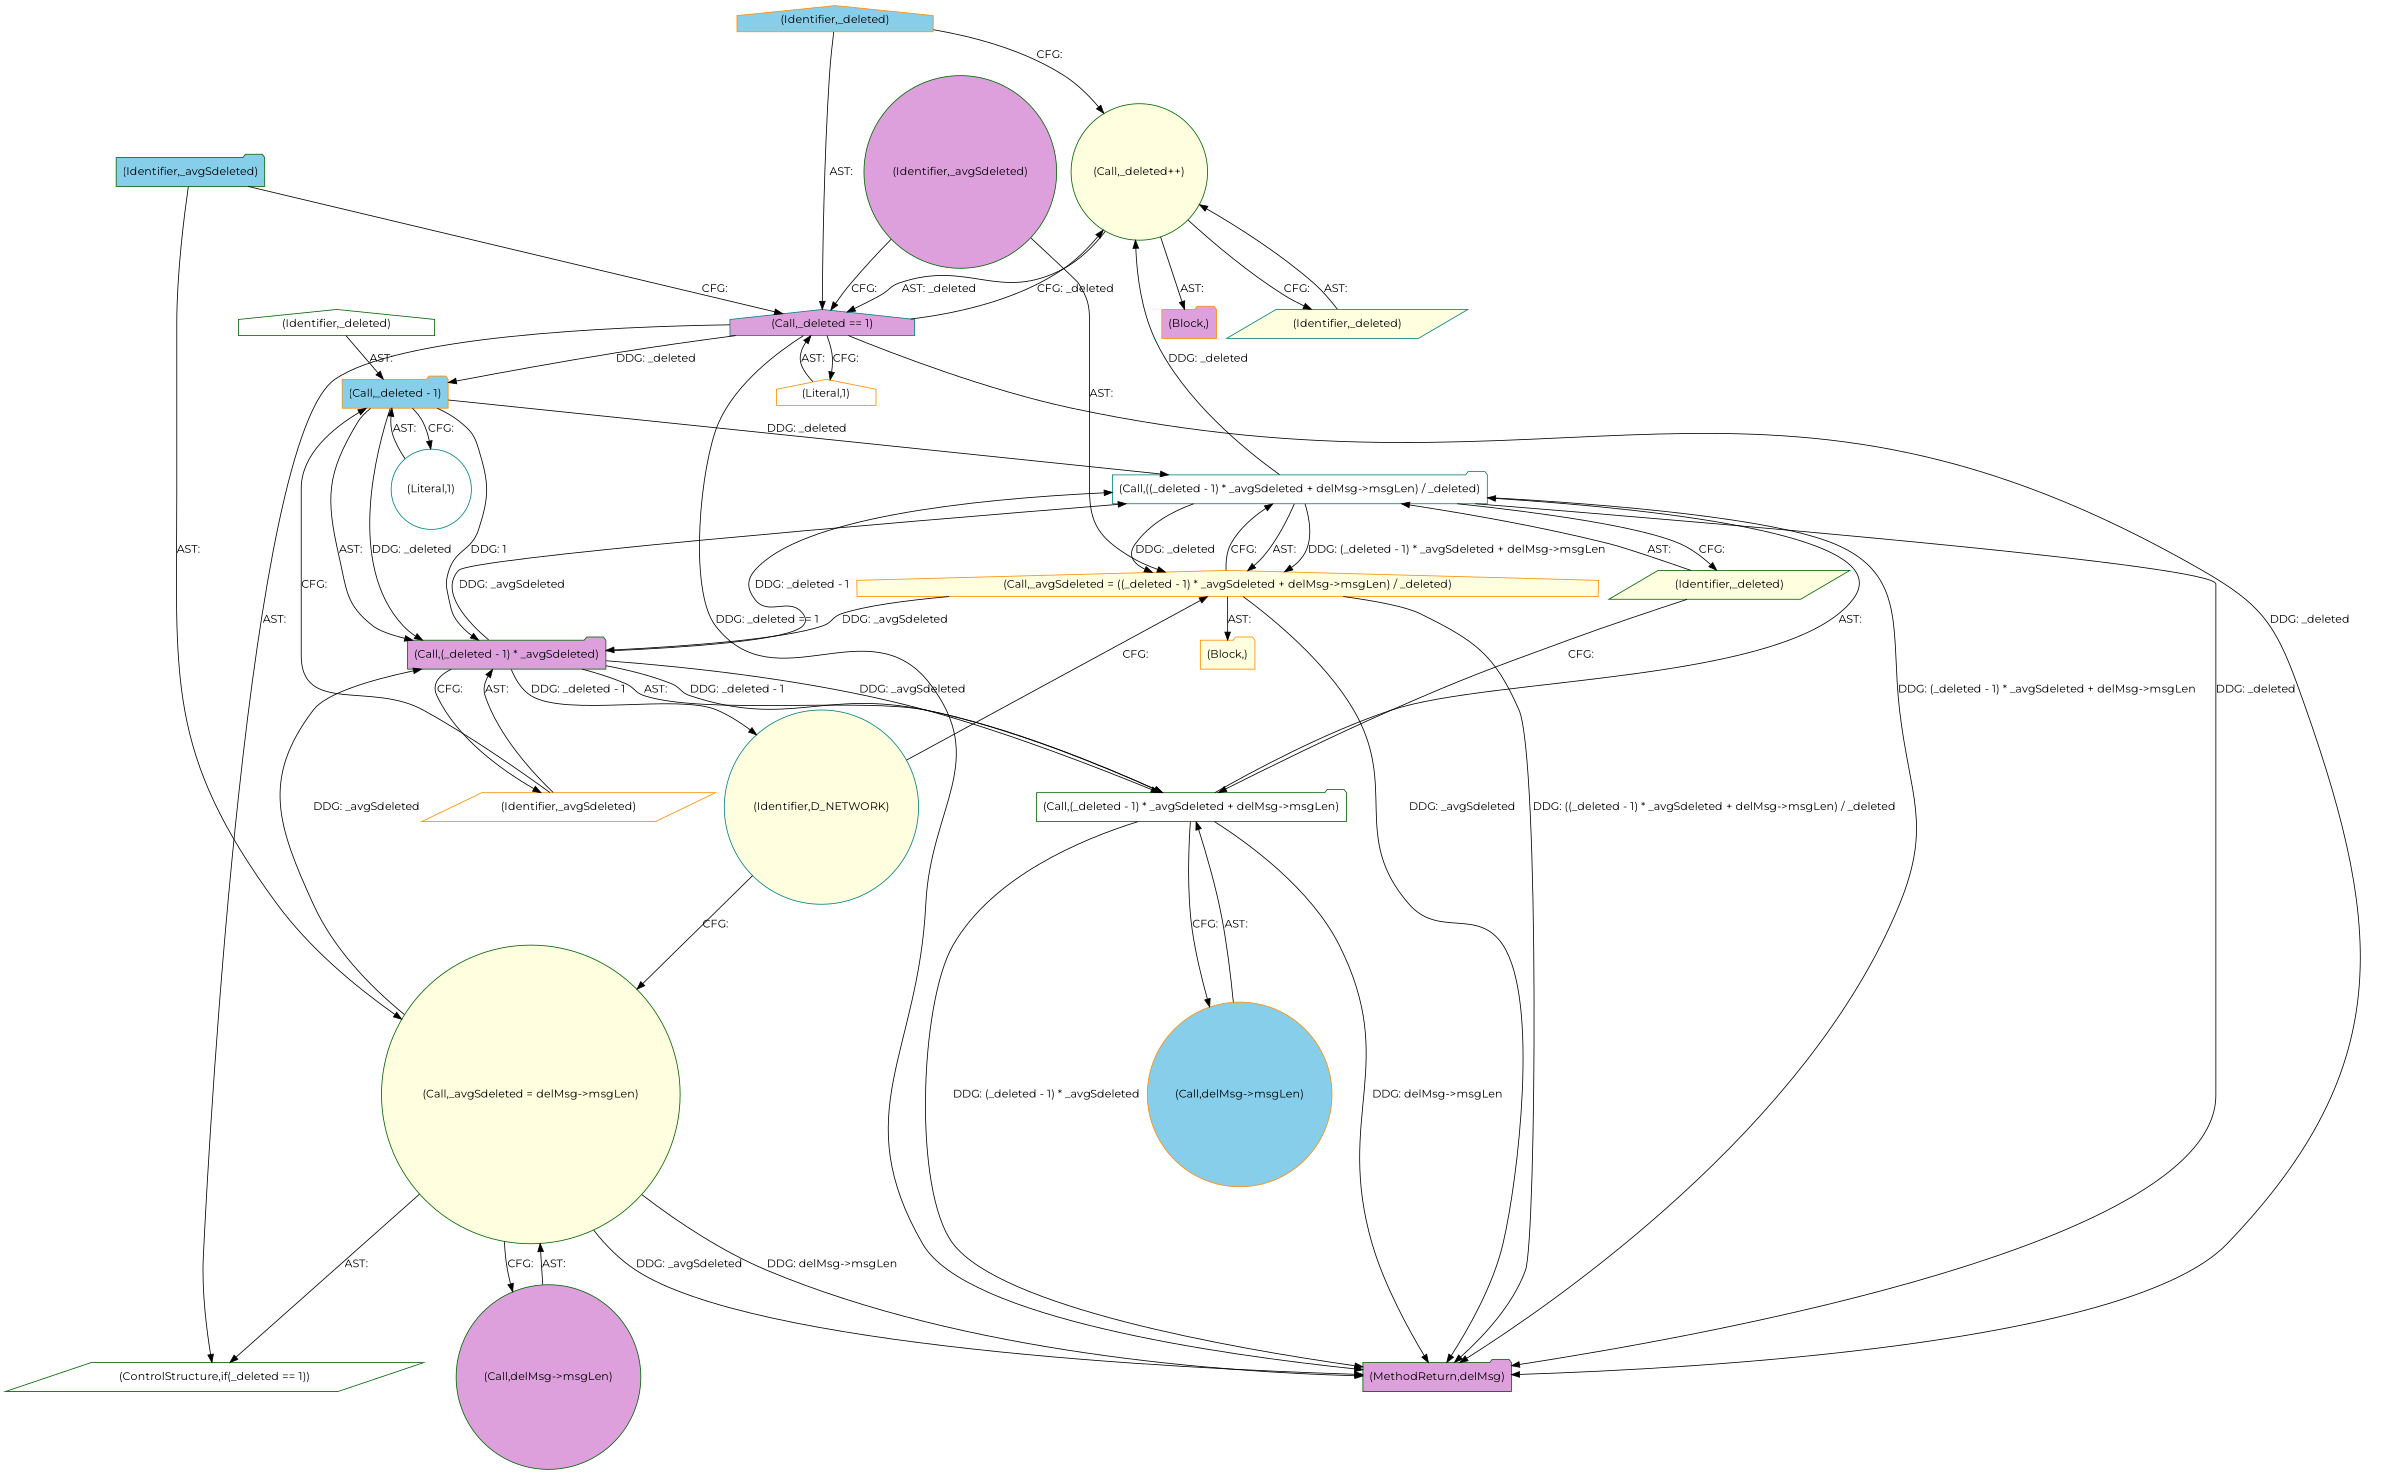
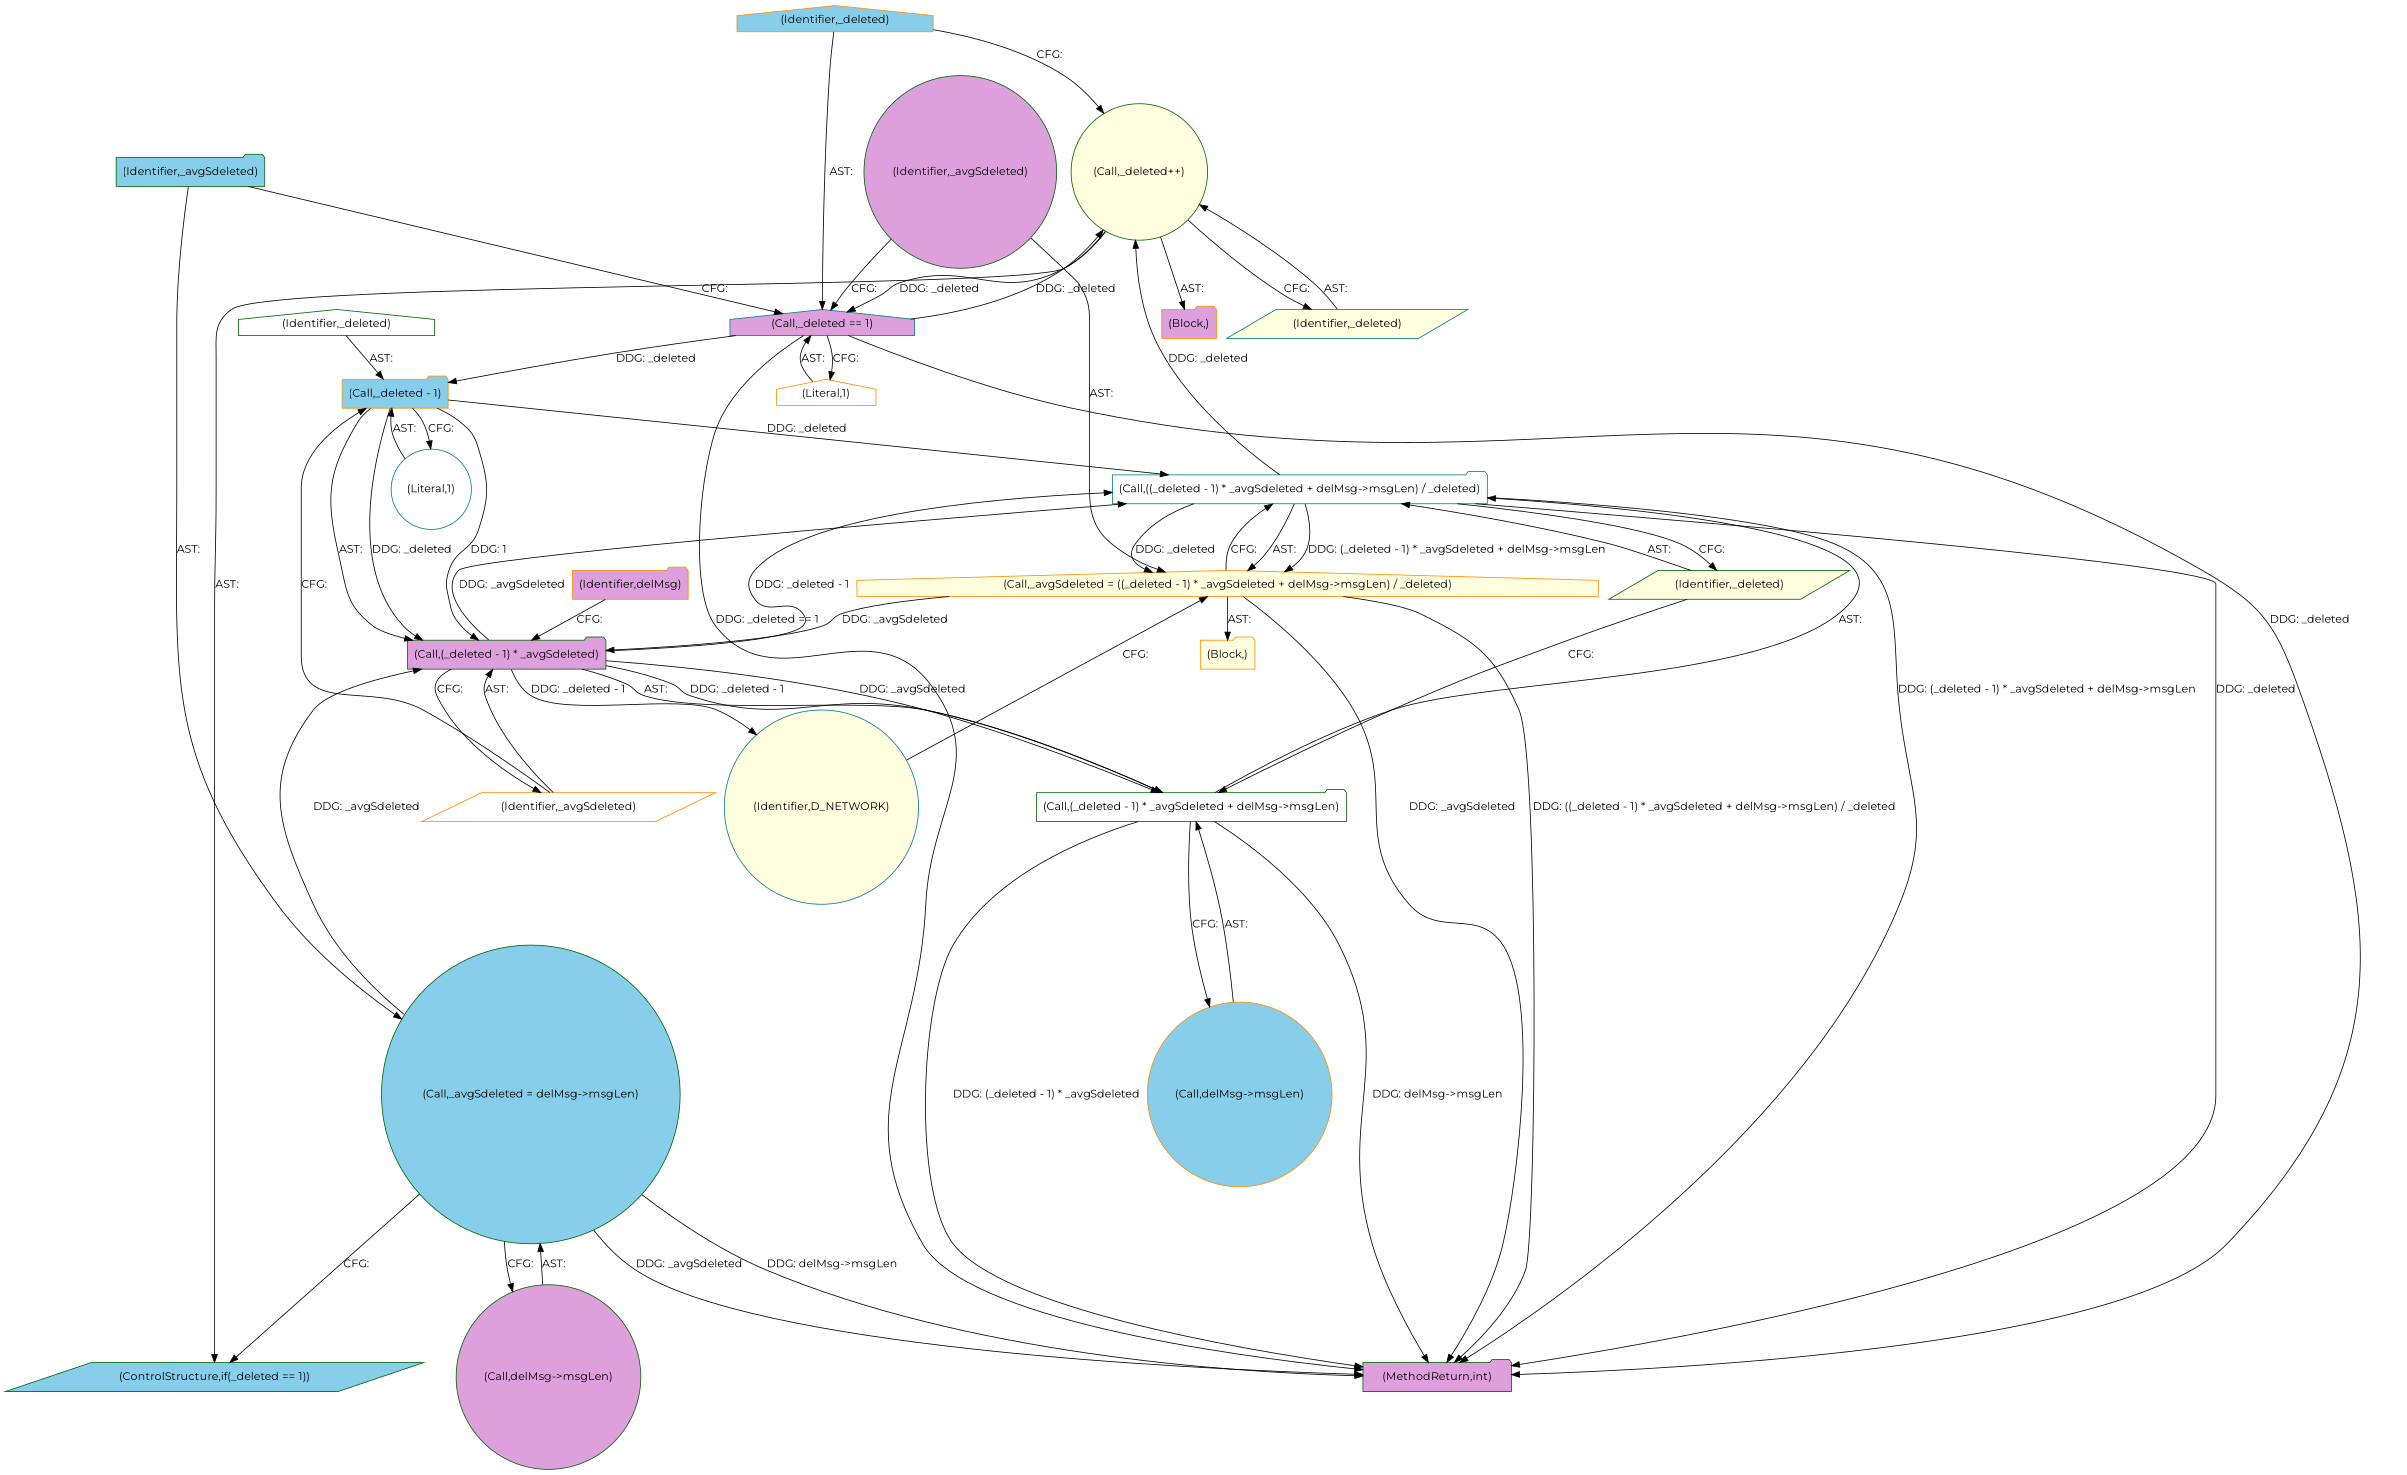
edge "(Call,_deleted++)" -> "(Call,_deleted == 1)": label "AST: _deleted" -> "DDG: _deleted"
edge "(Call,_deleted == 1)" -> "(Call,_deleted++)": label "CFG: _deleted" -> "DDG: _deleted"
node "(Identifier,delMsg)": added
edge "(Call,_deleted == 1)" -> "(ControlStructure,if(_deleted == 1))": now "(Call,_deleted++)" -> "(ControlStructure,if(_deleted == 1))"
edge "(Identifier,D_NETWORK)" -> "(Call,_avgSdeleted = delMsg->msgLen)": removed, label "CFG:"
node "(Call,_avgSdeleted = delMsg->msgLen)": fillcolor lightyellow -> skyblue
edge "(Call,_avgSdeleted = delMsg->msgLen)" -> "(ControlStructure,if(_deleted == 1))": label "AST: " -> "CFG: "
node "(ControlStructure,if(_deleted == 1))": fillcolor white -> skyblue
node "(MethodReturn,delMsg)": label "(MethodReturn,delMsg)" -> "(MethodReturn,int)"
